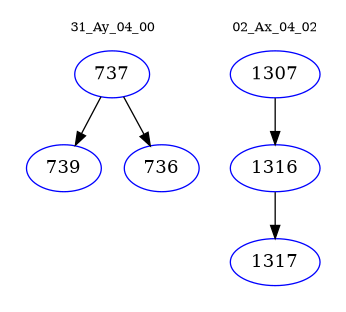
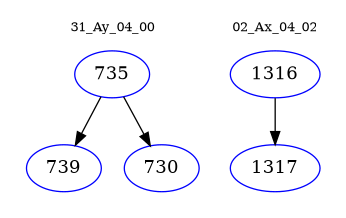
node "737": label "737" -> "735"
node "1307": removed
node "736": label "736" -> "730"
